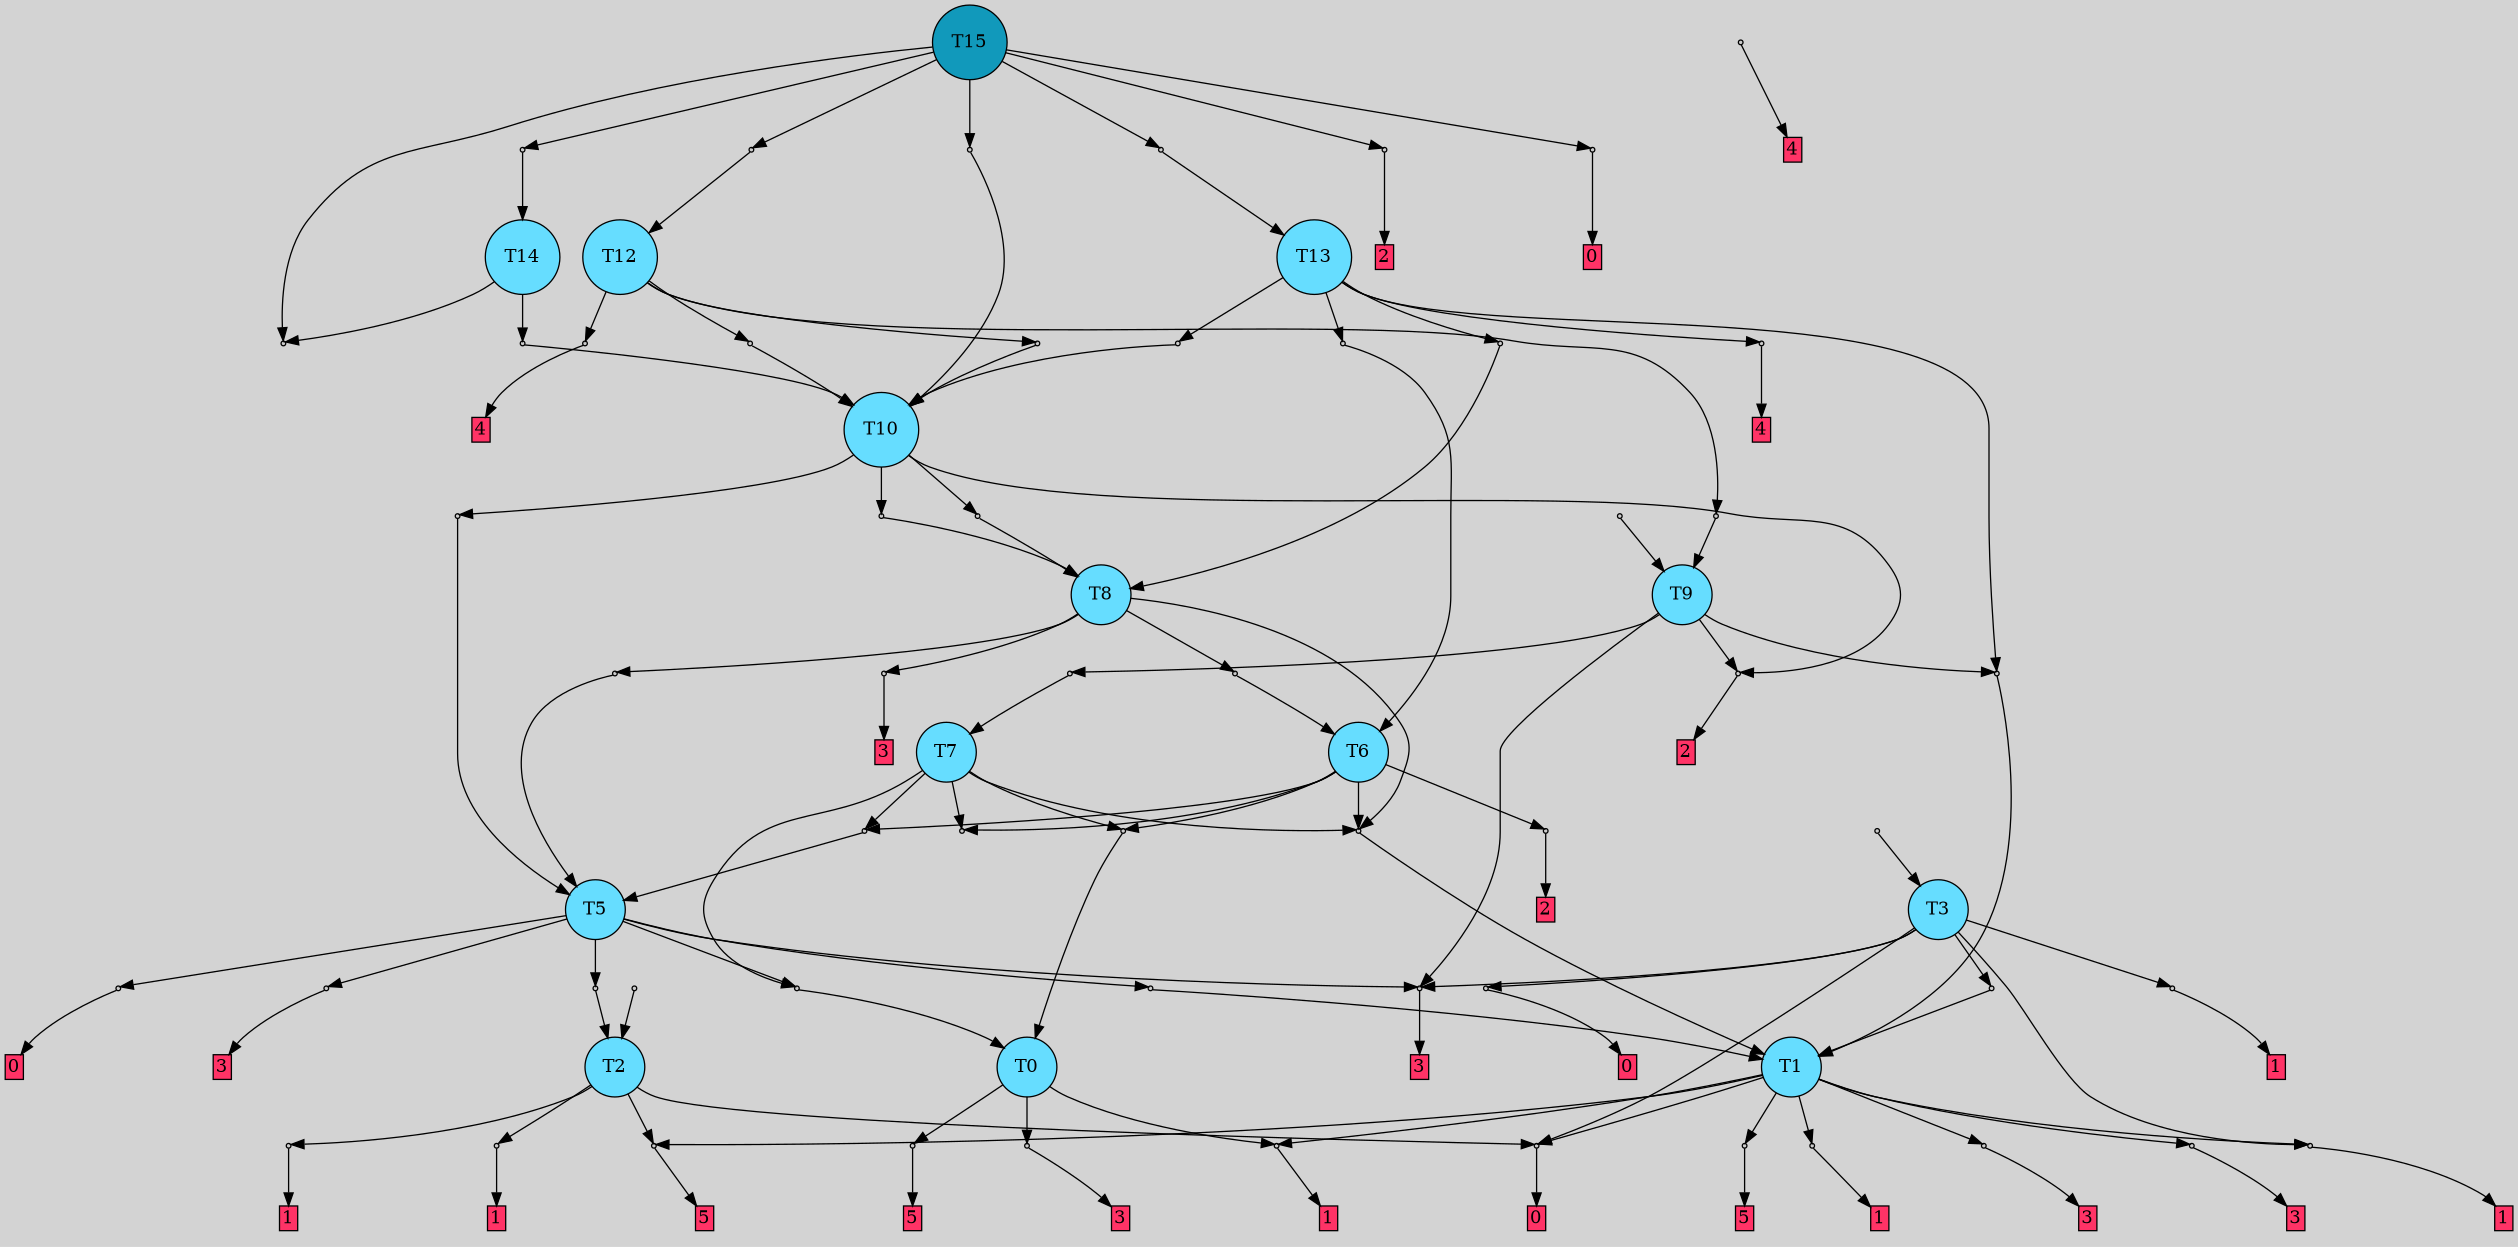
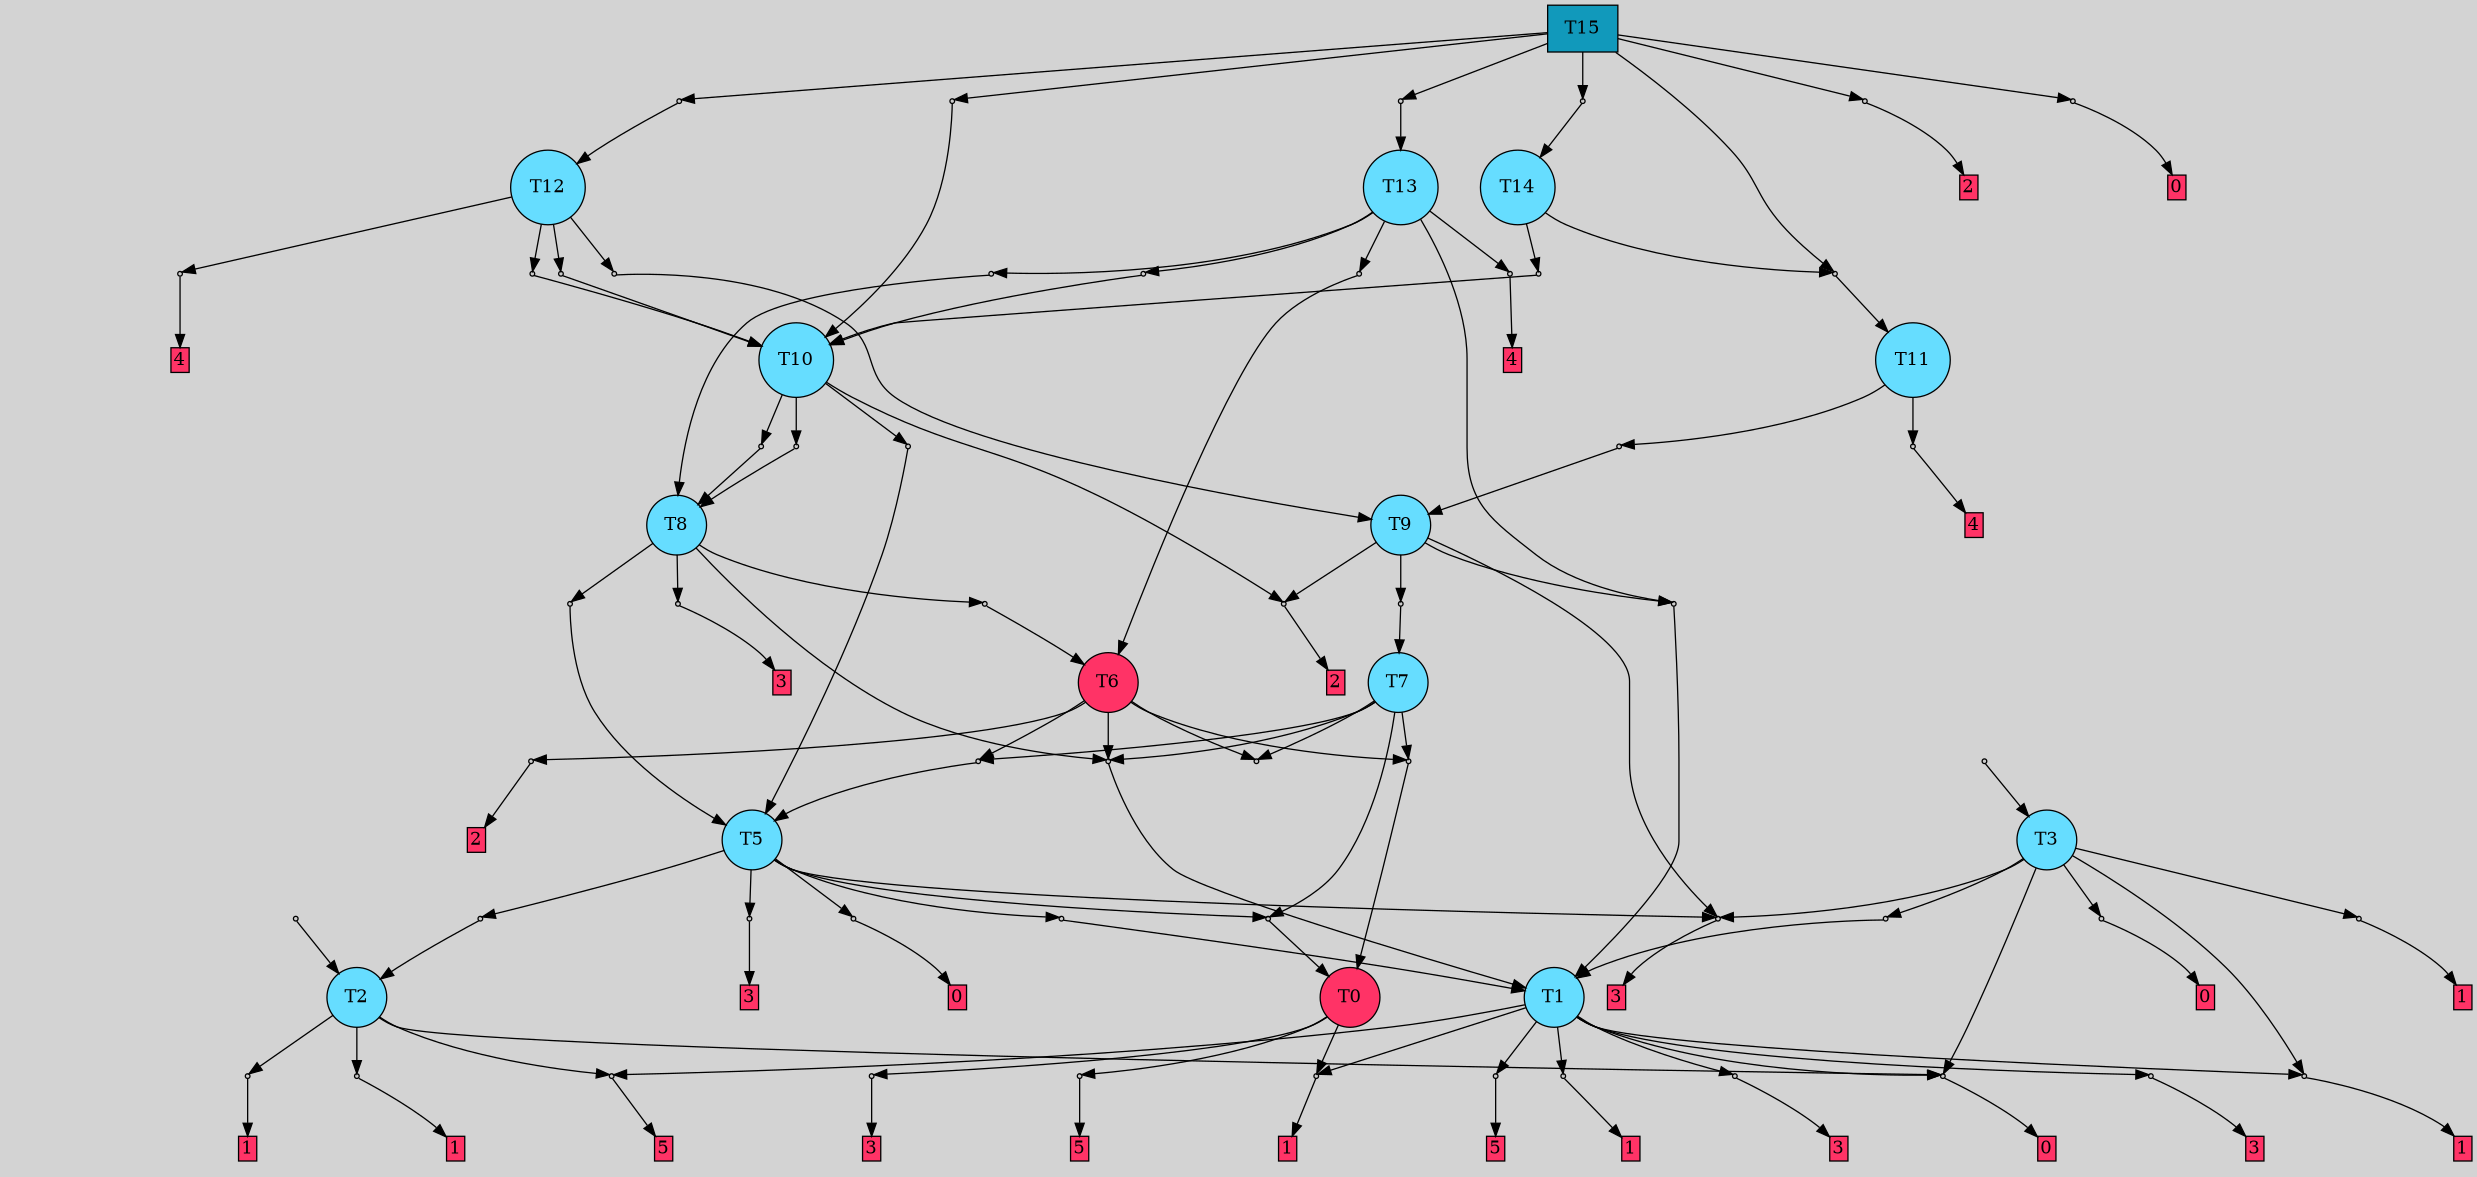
node "T15": shape circle -> box
node "T11": added
node "T6": fillcolor #66ddff -> #ff3366
node "T0": fillcolor #66ddff -> #ff3366
